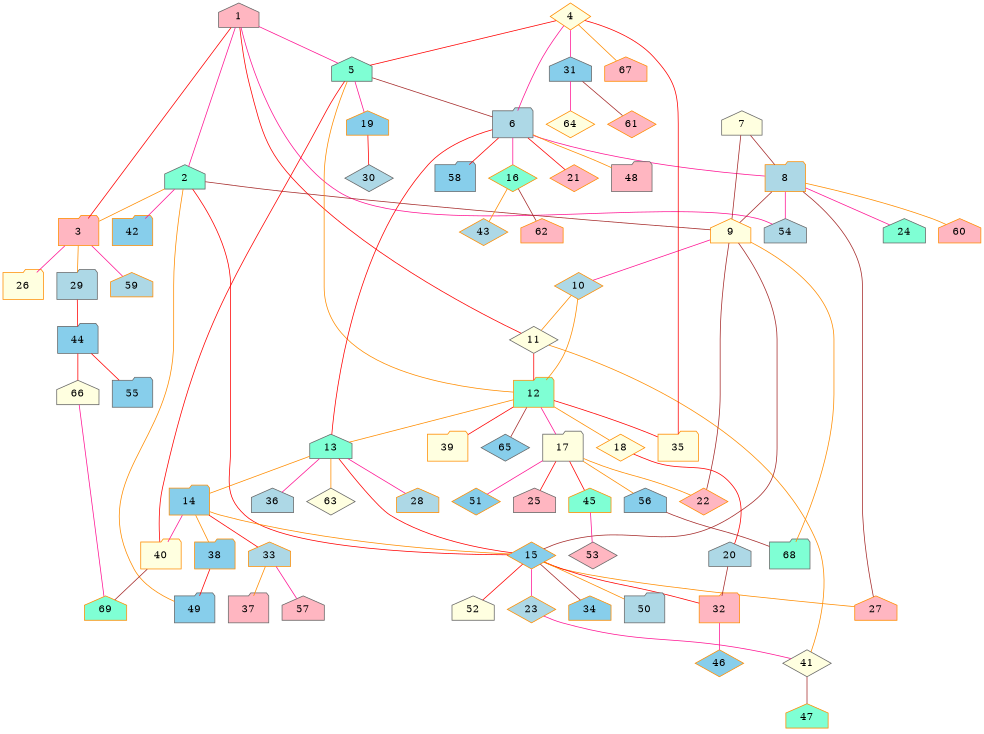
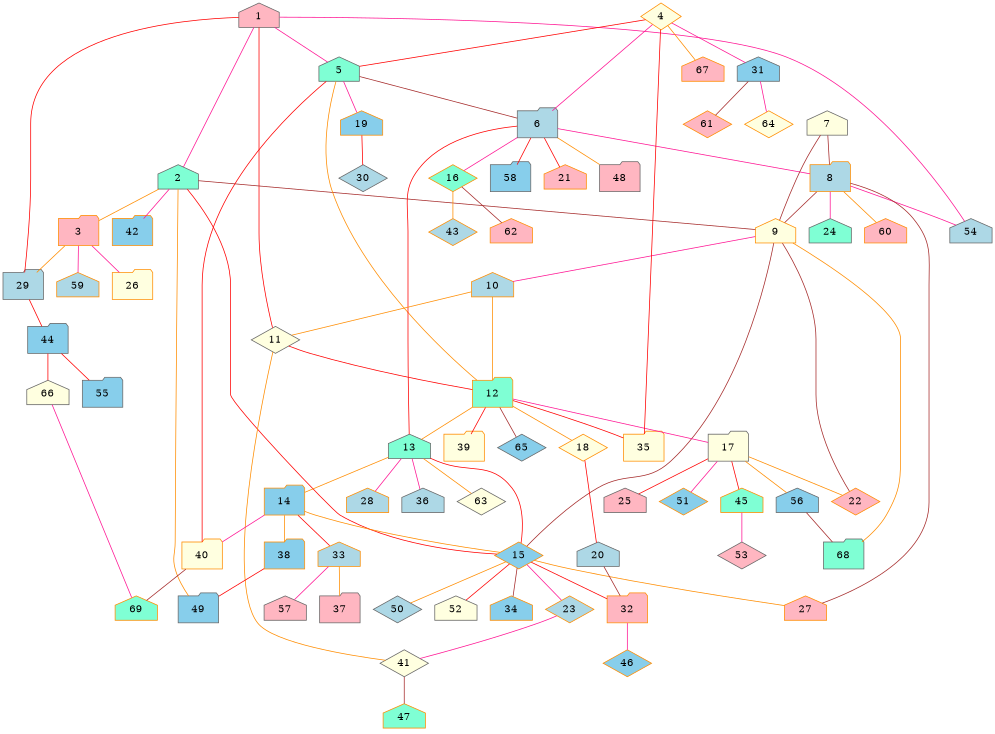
edge "1" -- "3": now "1" -- "29"
node "21": shape diamond -> house
node "10": shape diamond -> house
node "50": shape folder -> diamond
